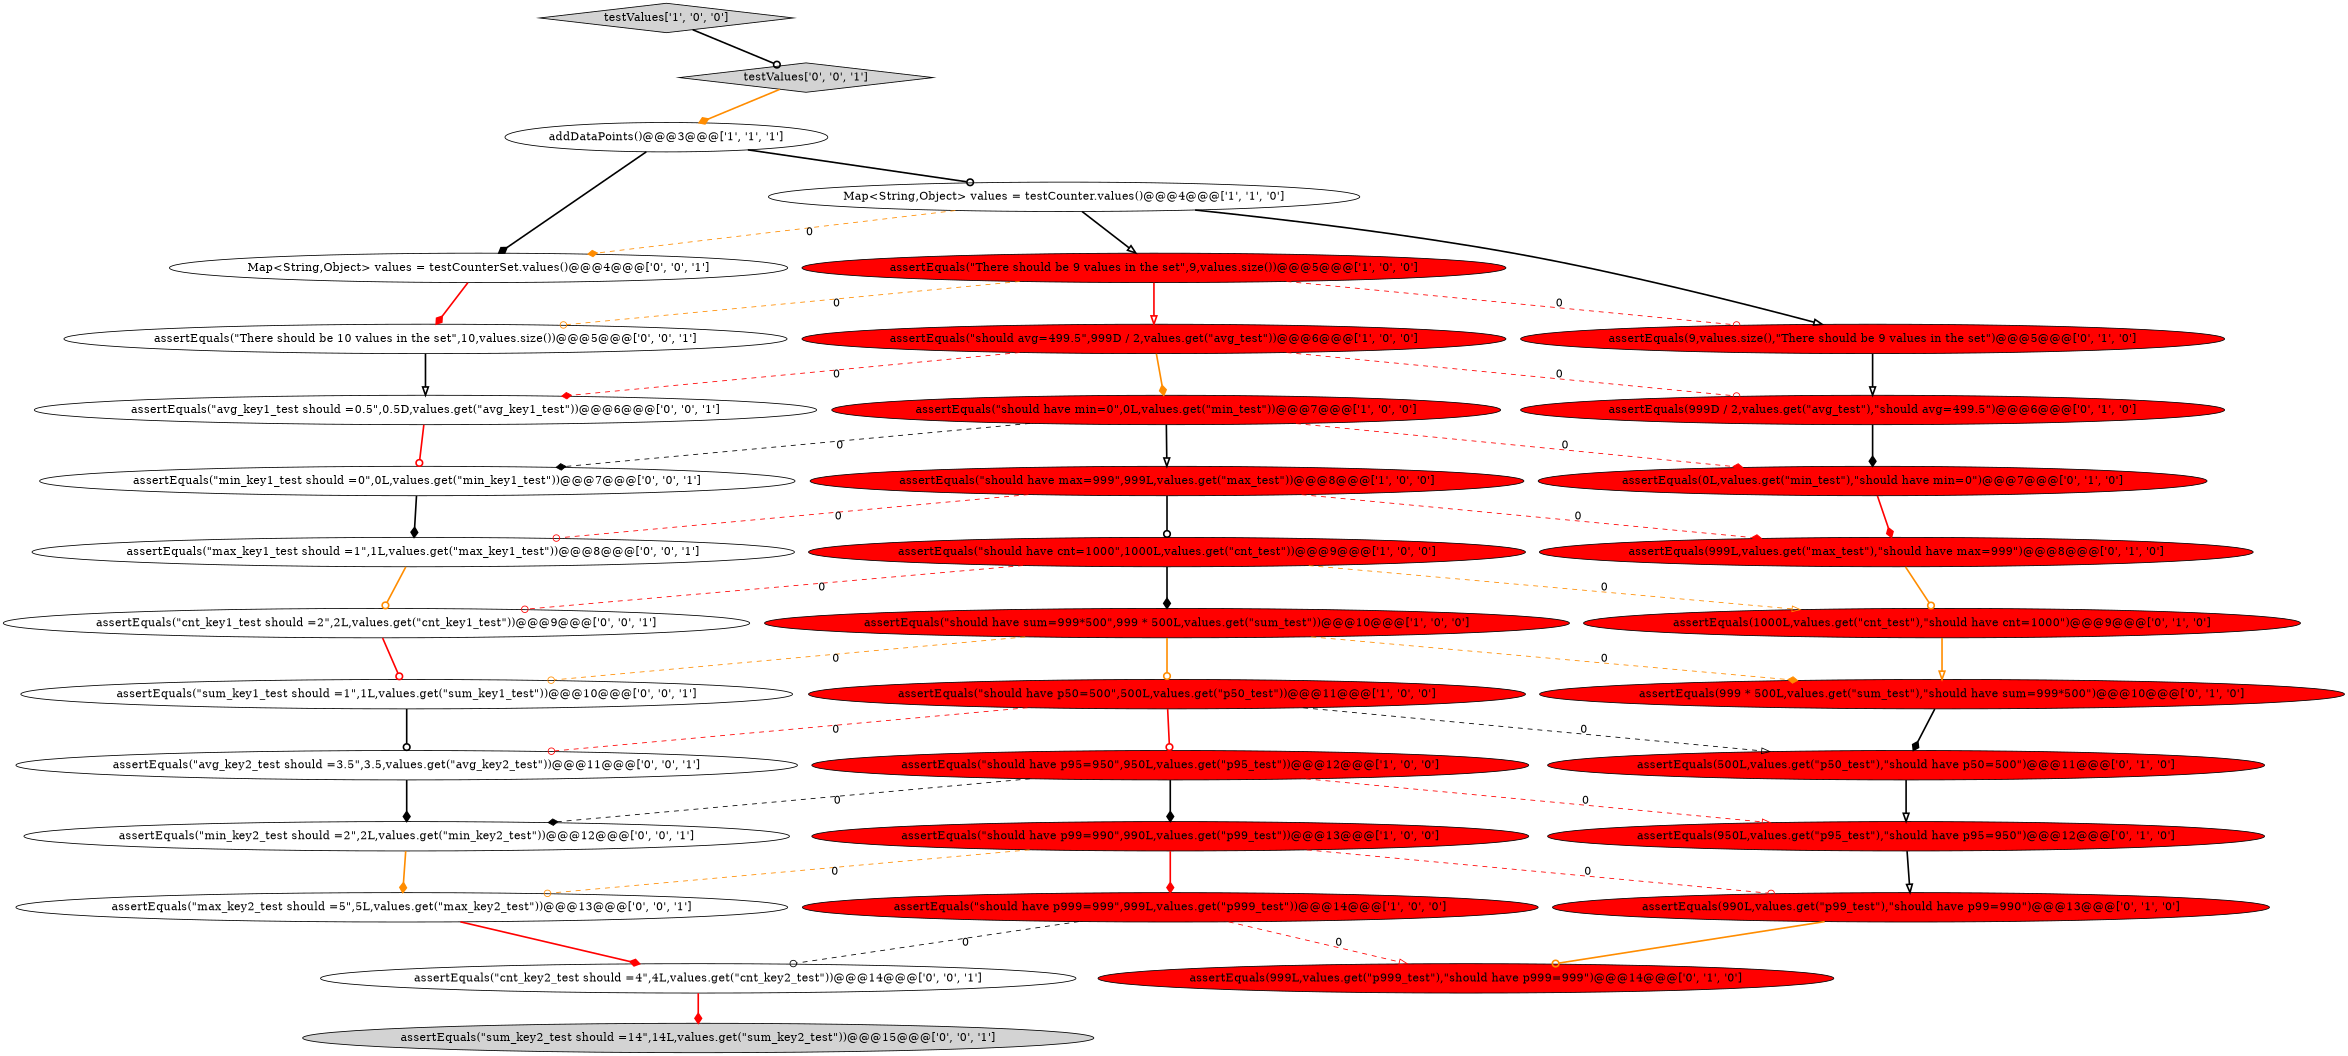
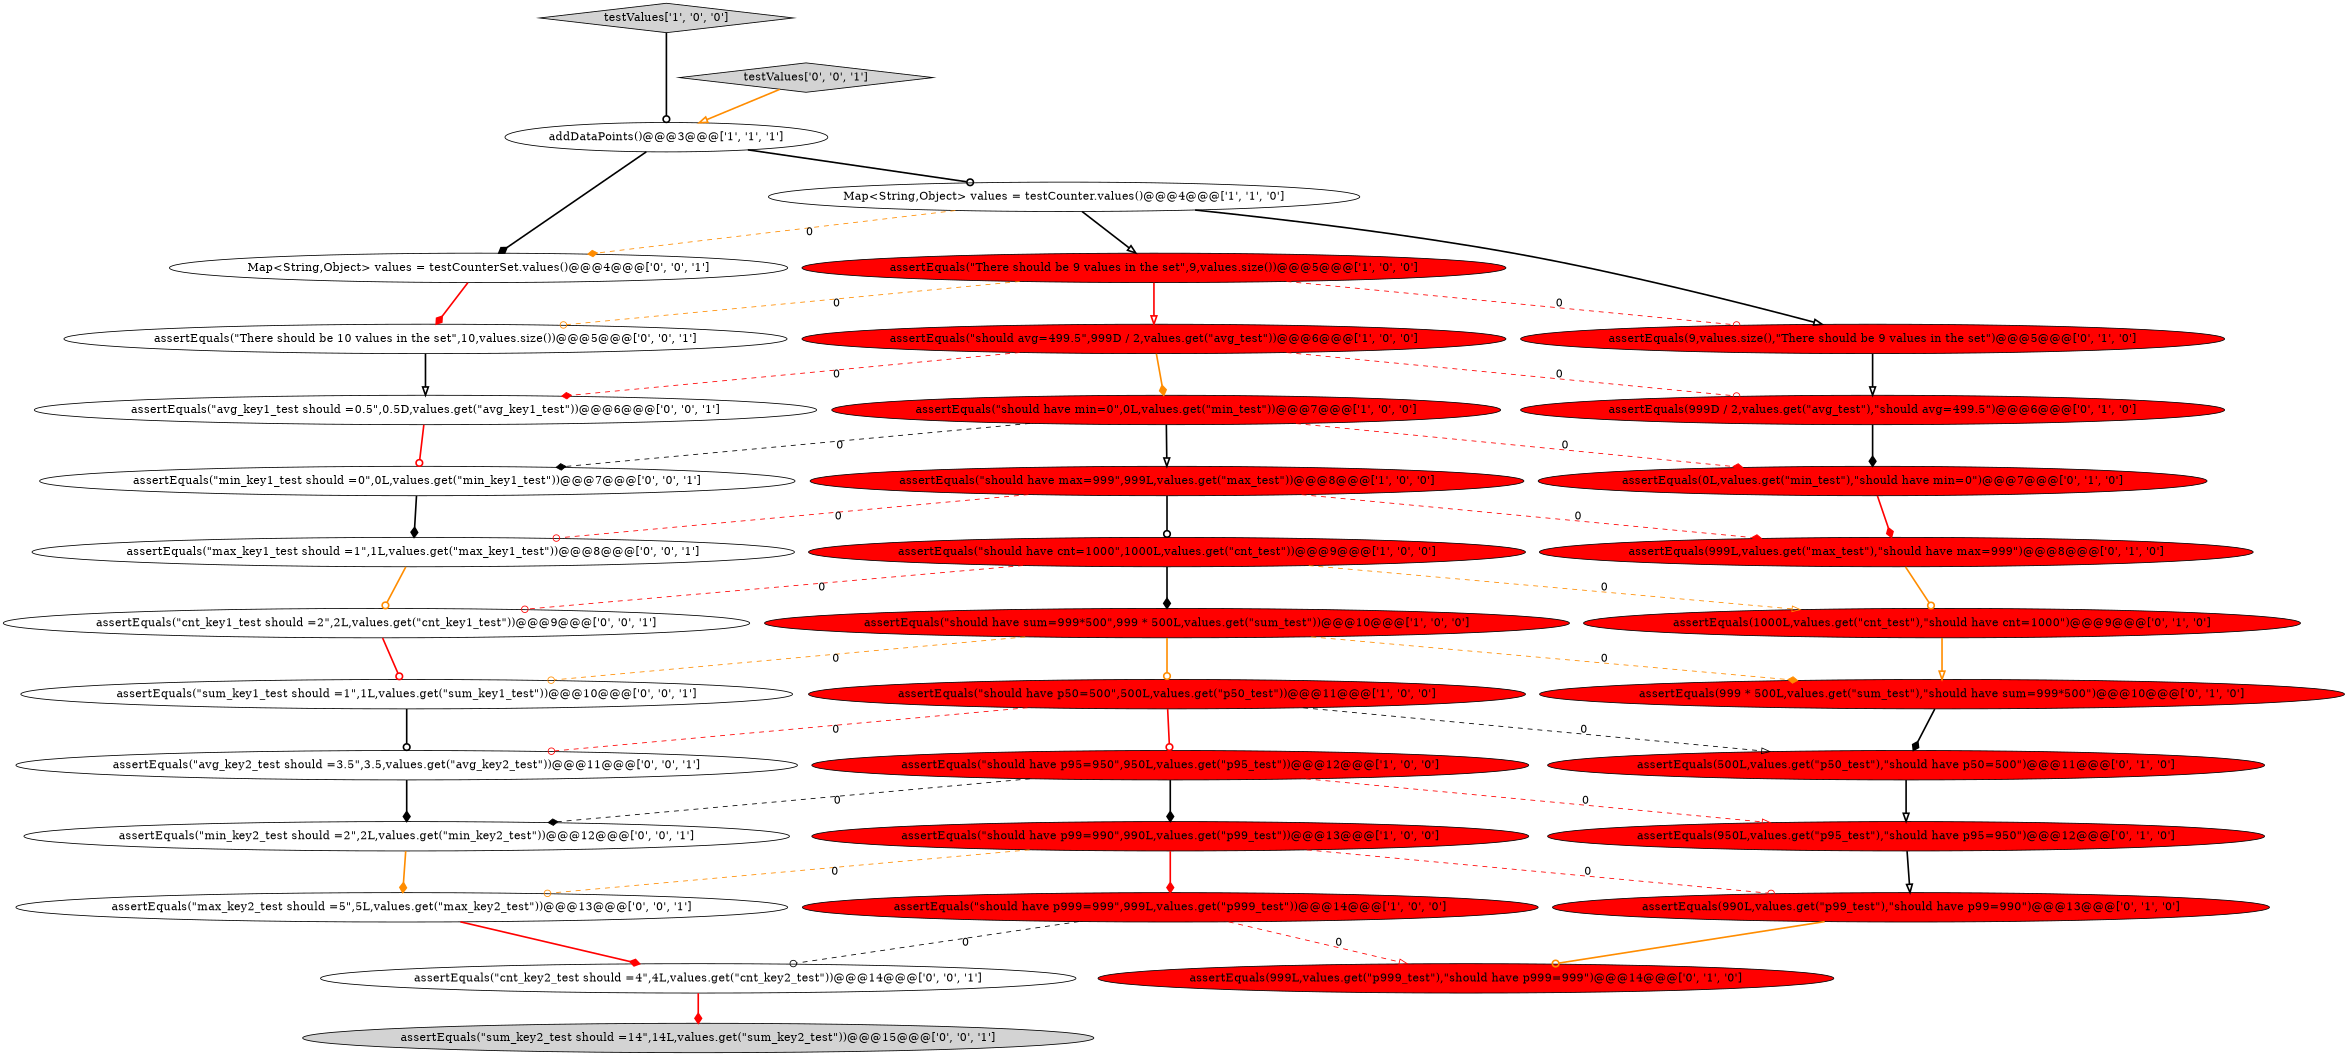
edge "testValues['1', '0', '0']" -> "testValues['0', '0', '1']": now "testValues['1', '0', '0']" -> "addDataPoints()@@@3@@@['1', '1', '1']"
edge "testValues['0', '0', '1']" -> "addDataPoints()@@@3@@@['1', '1', '1']": arrowhead diamond -> onormal
